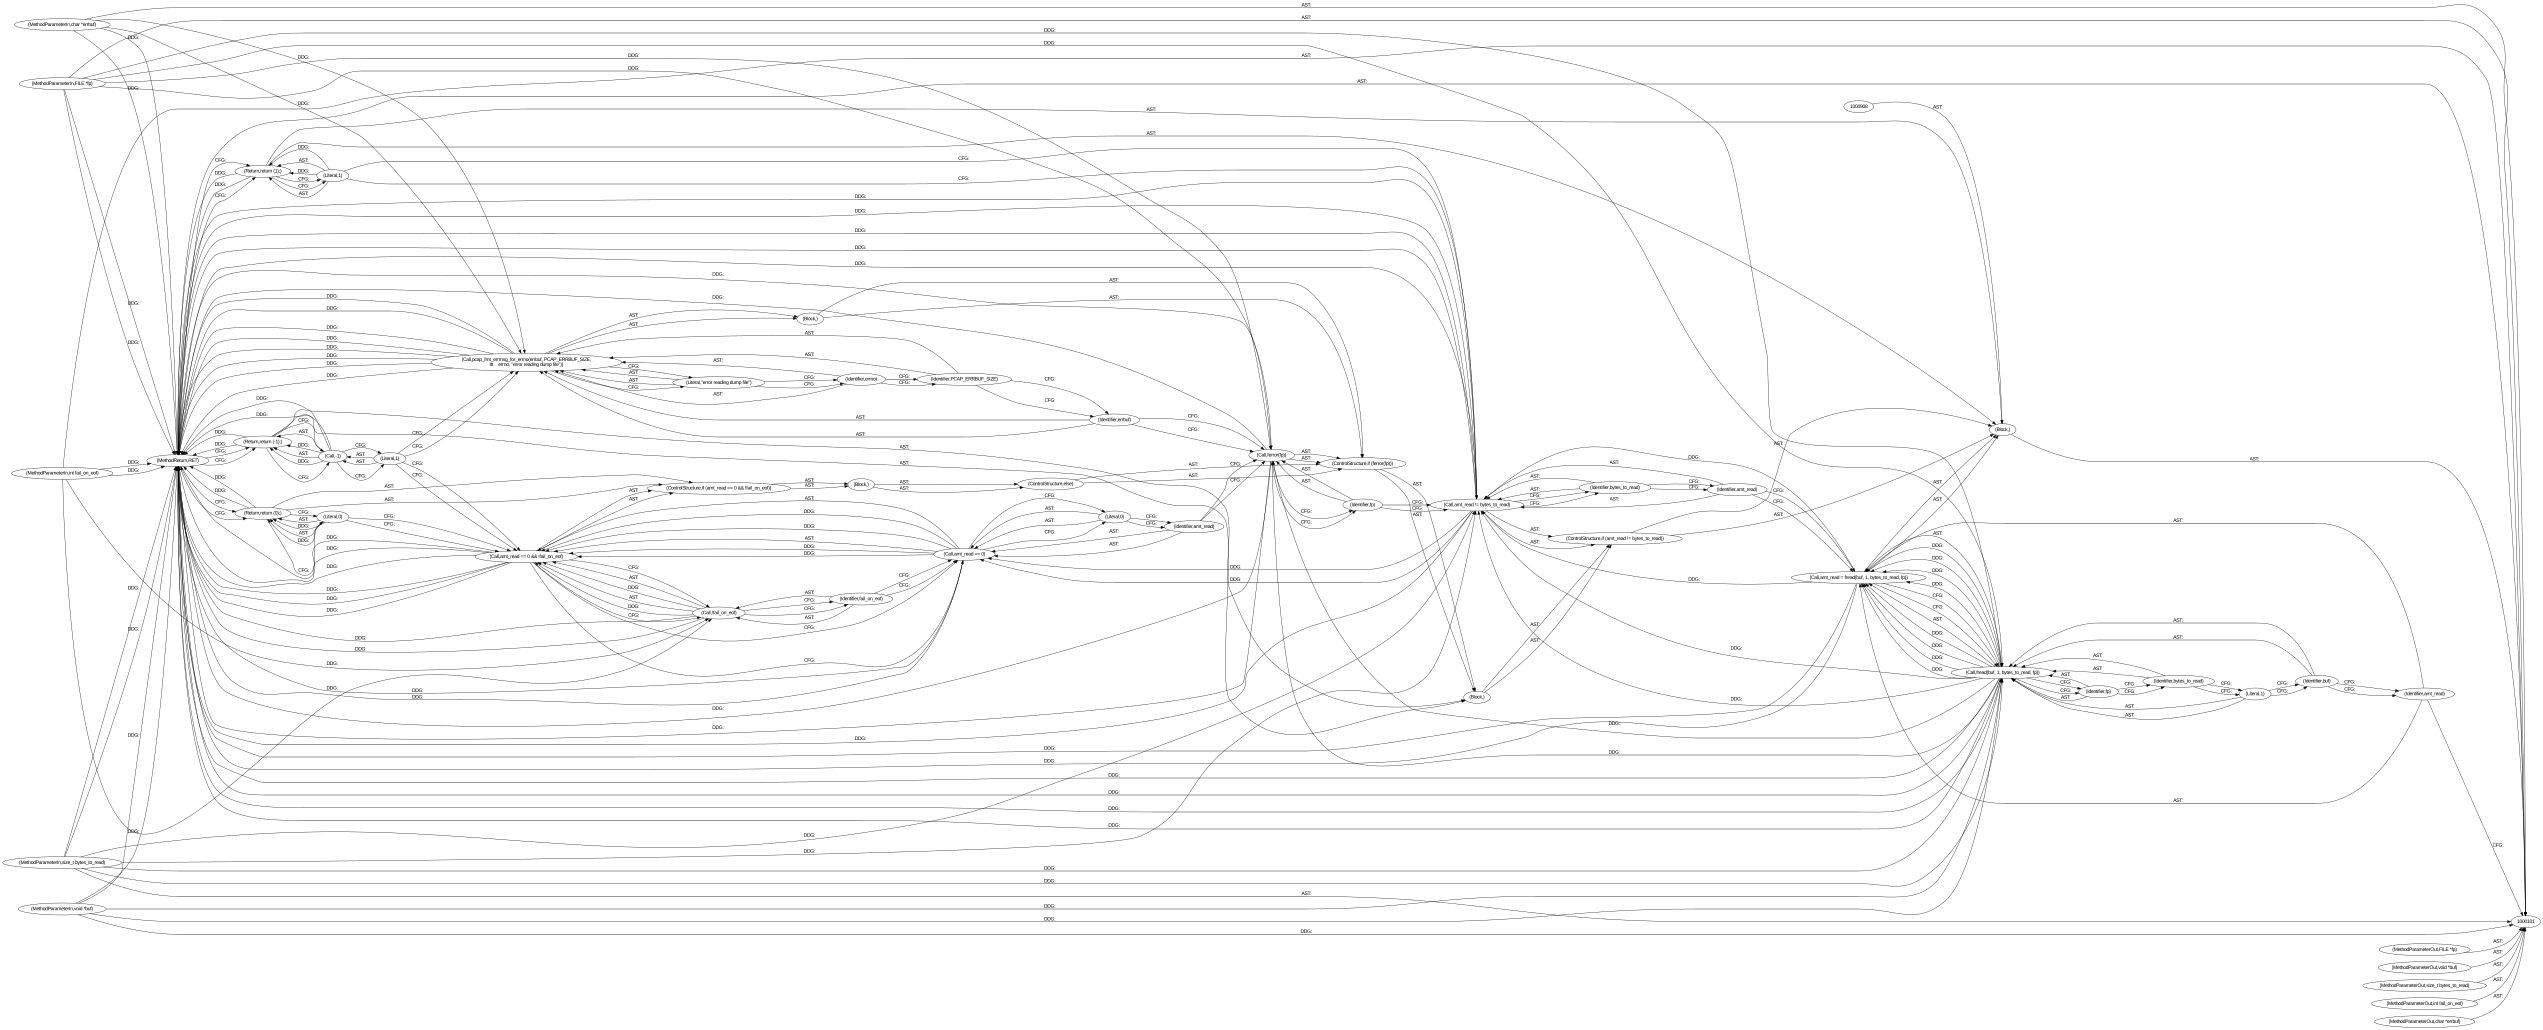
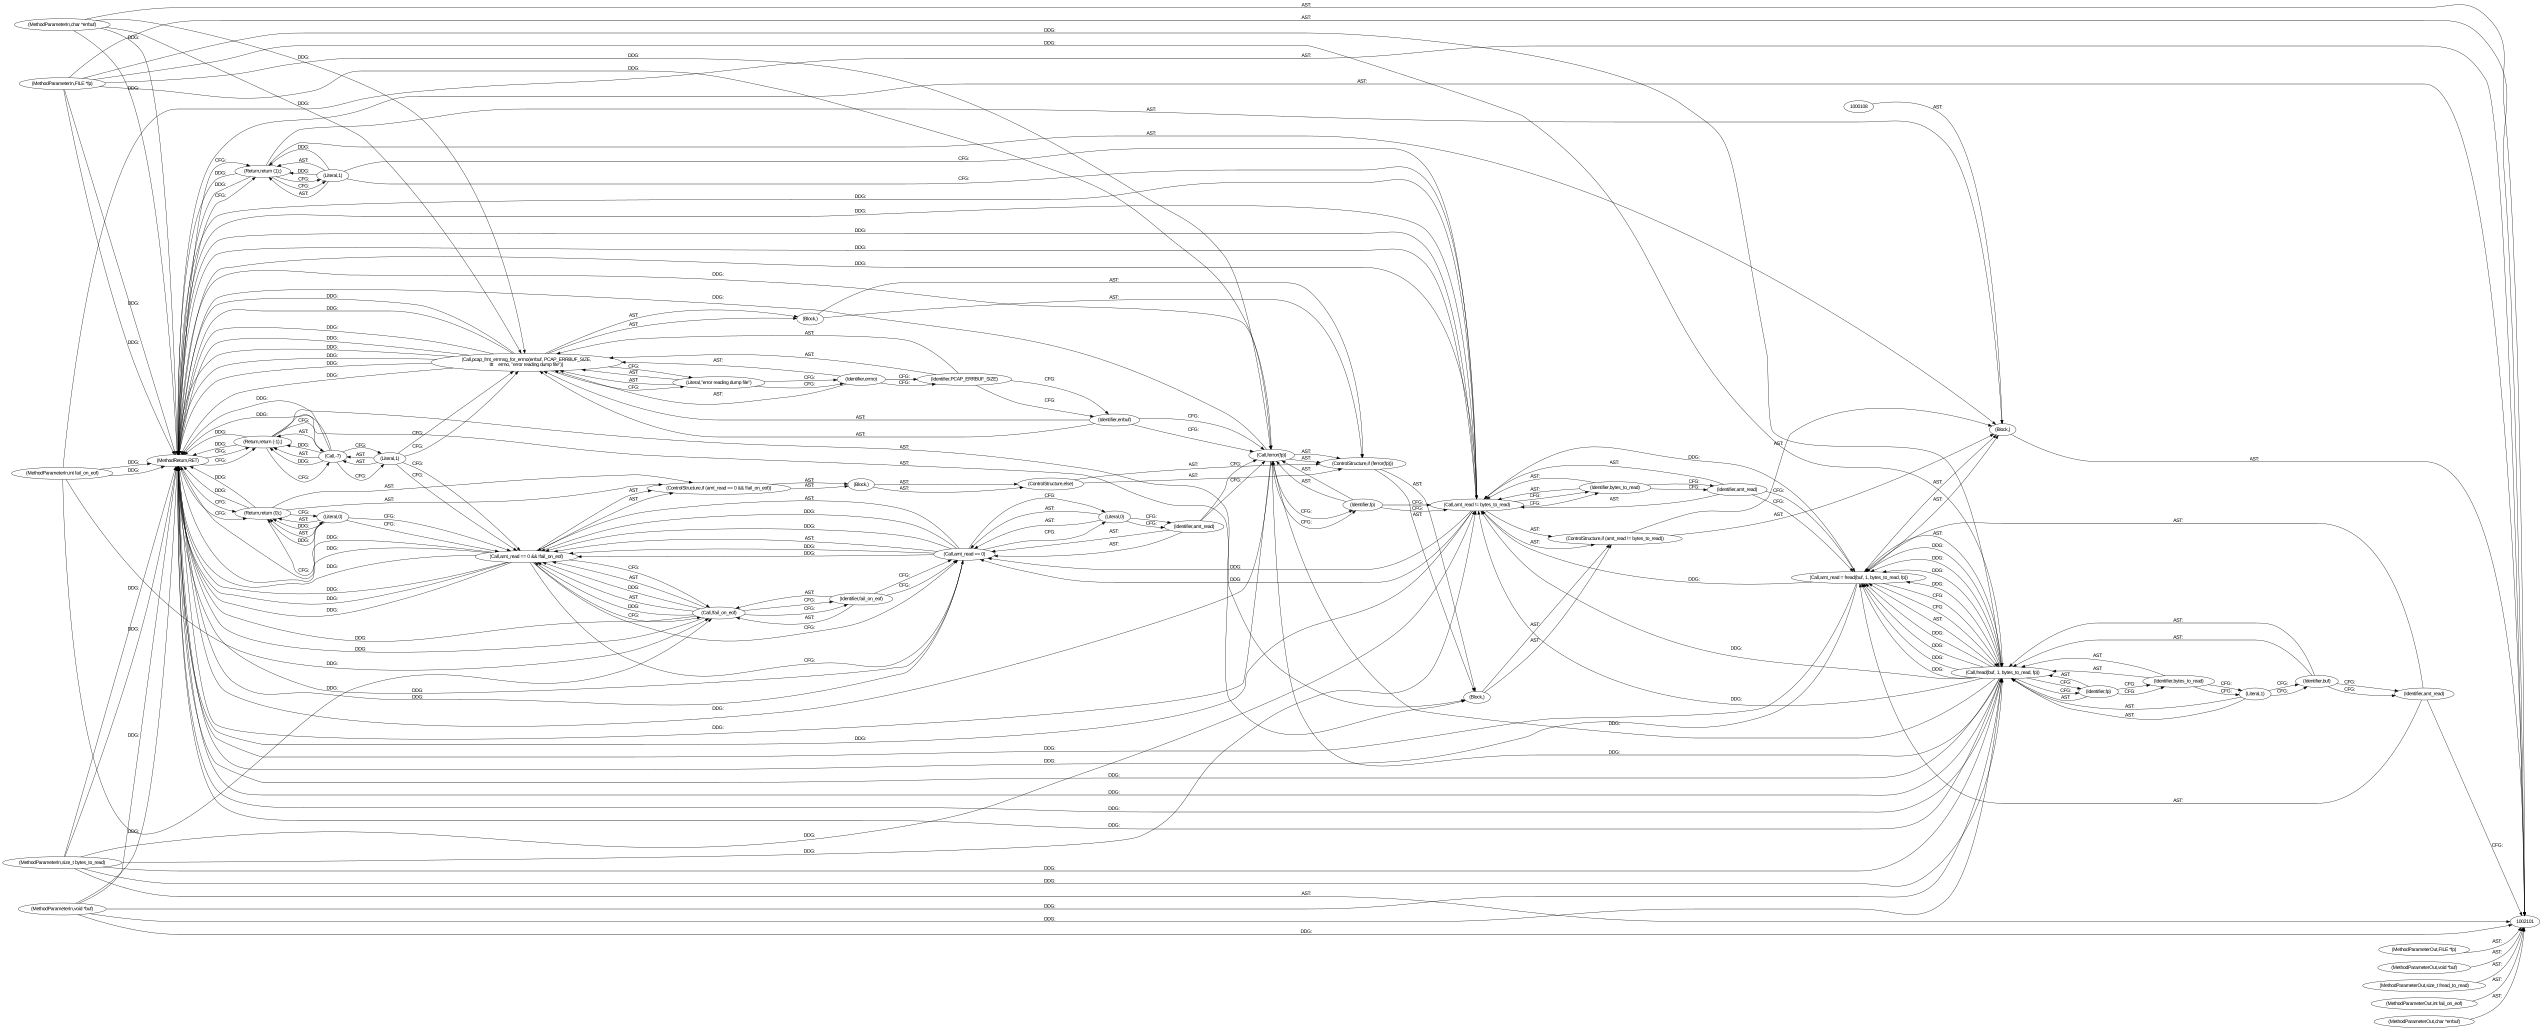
node "1000908": label "1000908" -> "1000108"
node "(Call,-1)": label "(Call,-1)" -> "(Call,-7)"
node "1000101": label "1000101" -> "1002101"
node "(MethodParameterOut,size_t bytes_to_read)": label "(MethodParameterOut,size_t bytes_to_read)" -> "(MethodParameterOut,size_t fread_to_read)"
